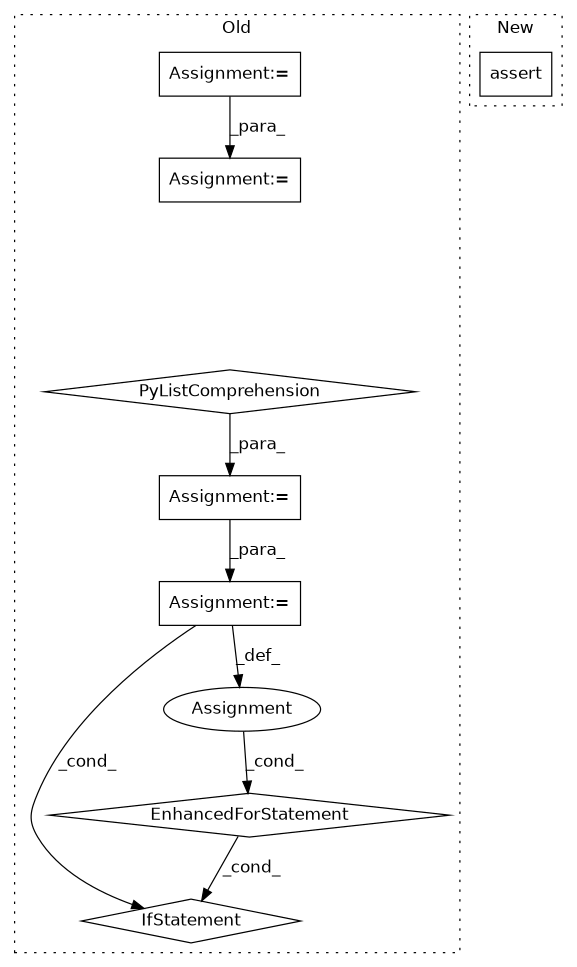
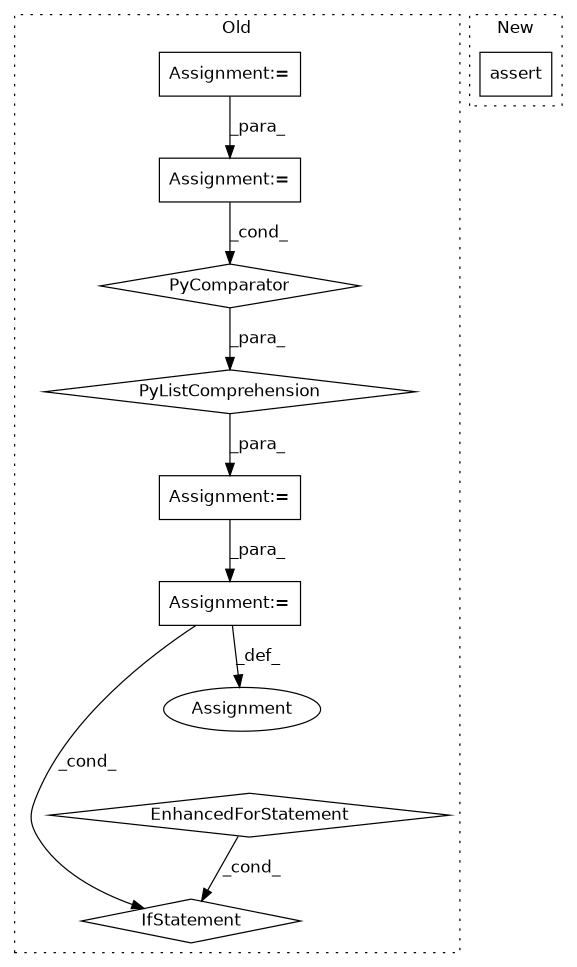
node "PyComparator": added
edge "Assignment" -> "EnhancedForStatement": removed, label "_cond_"
